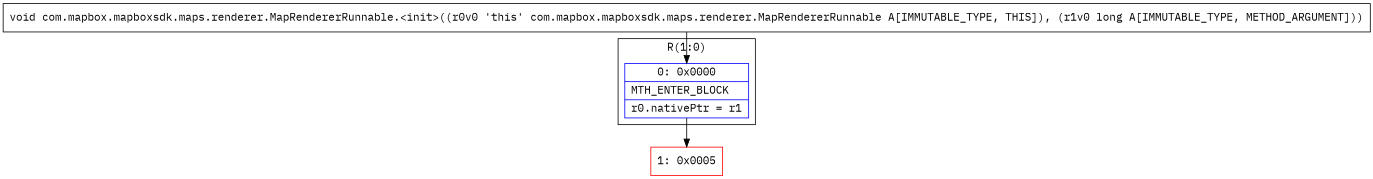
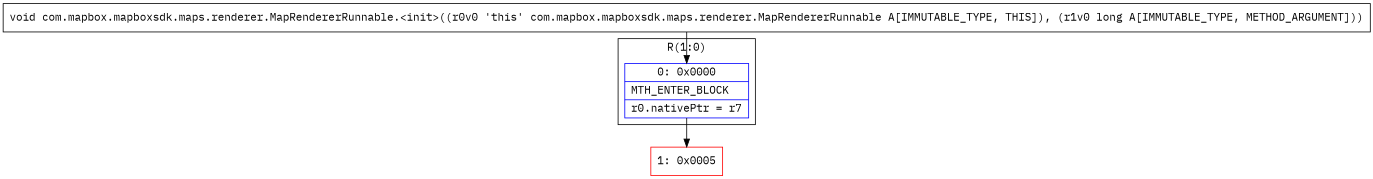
node "0: 0x0000": text "r0.nativePtr = r1" -> "r0.nativePtr = r7"
